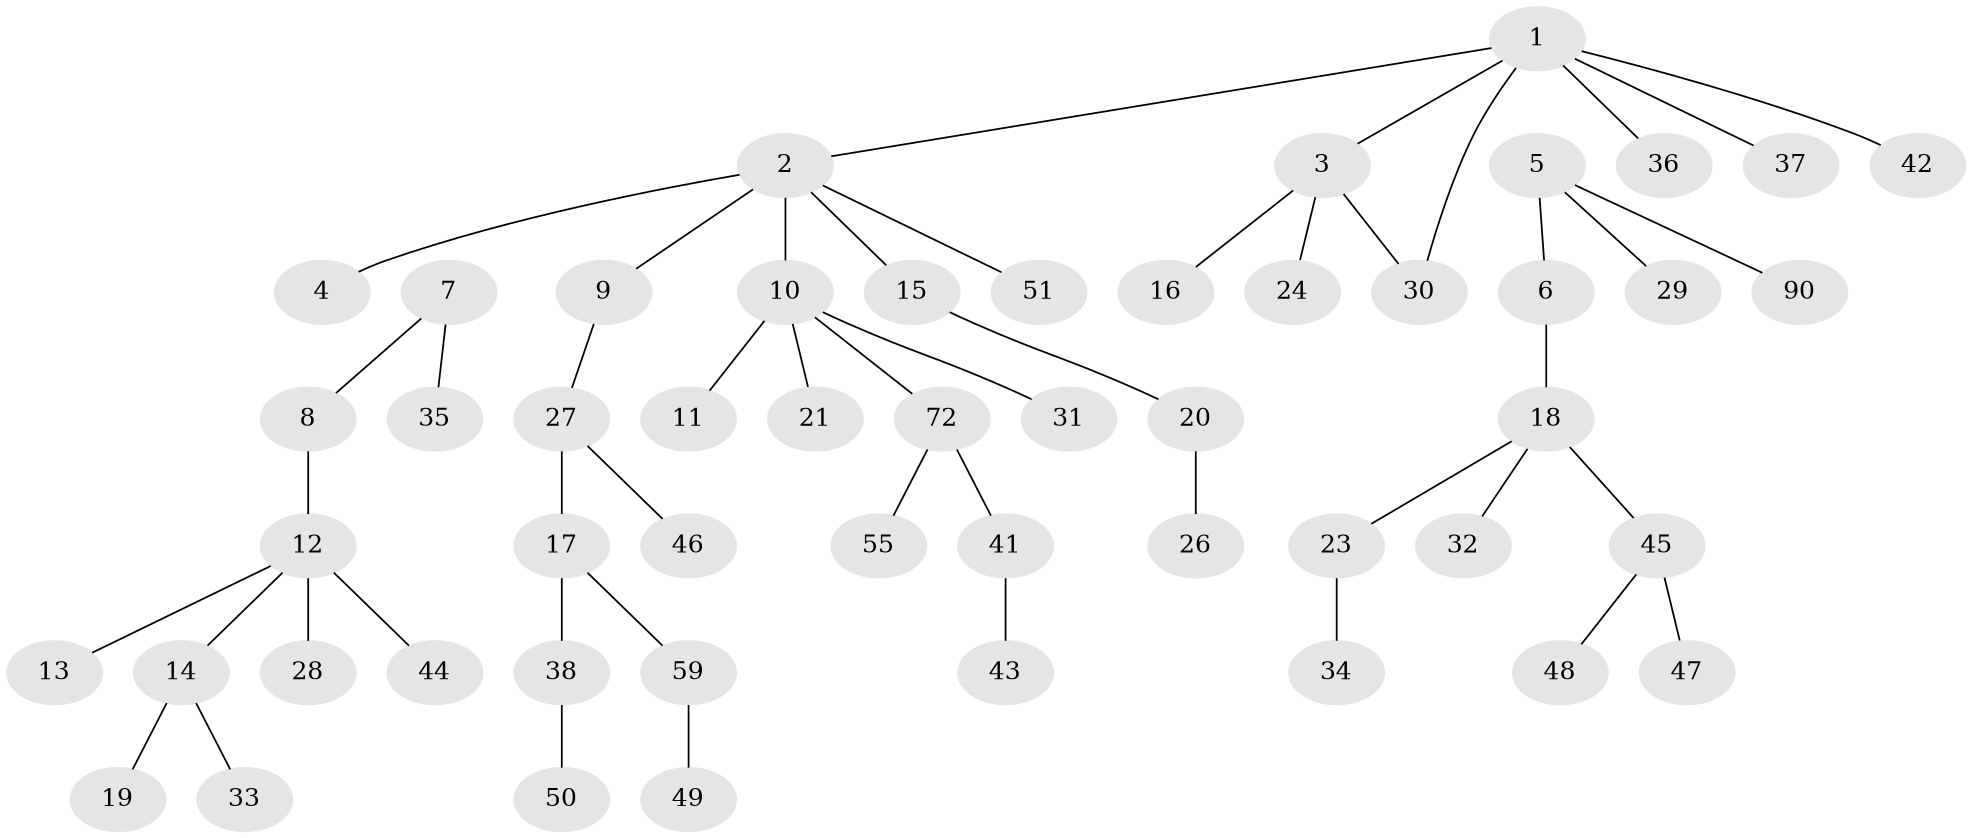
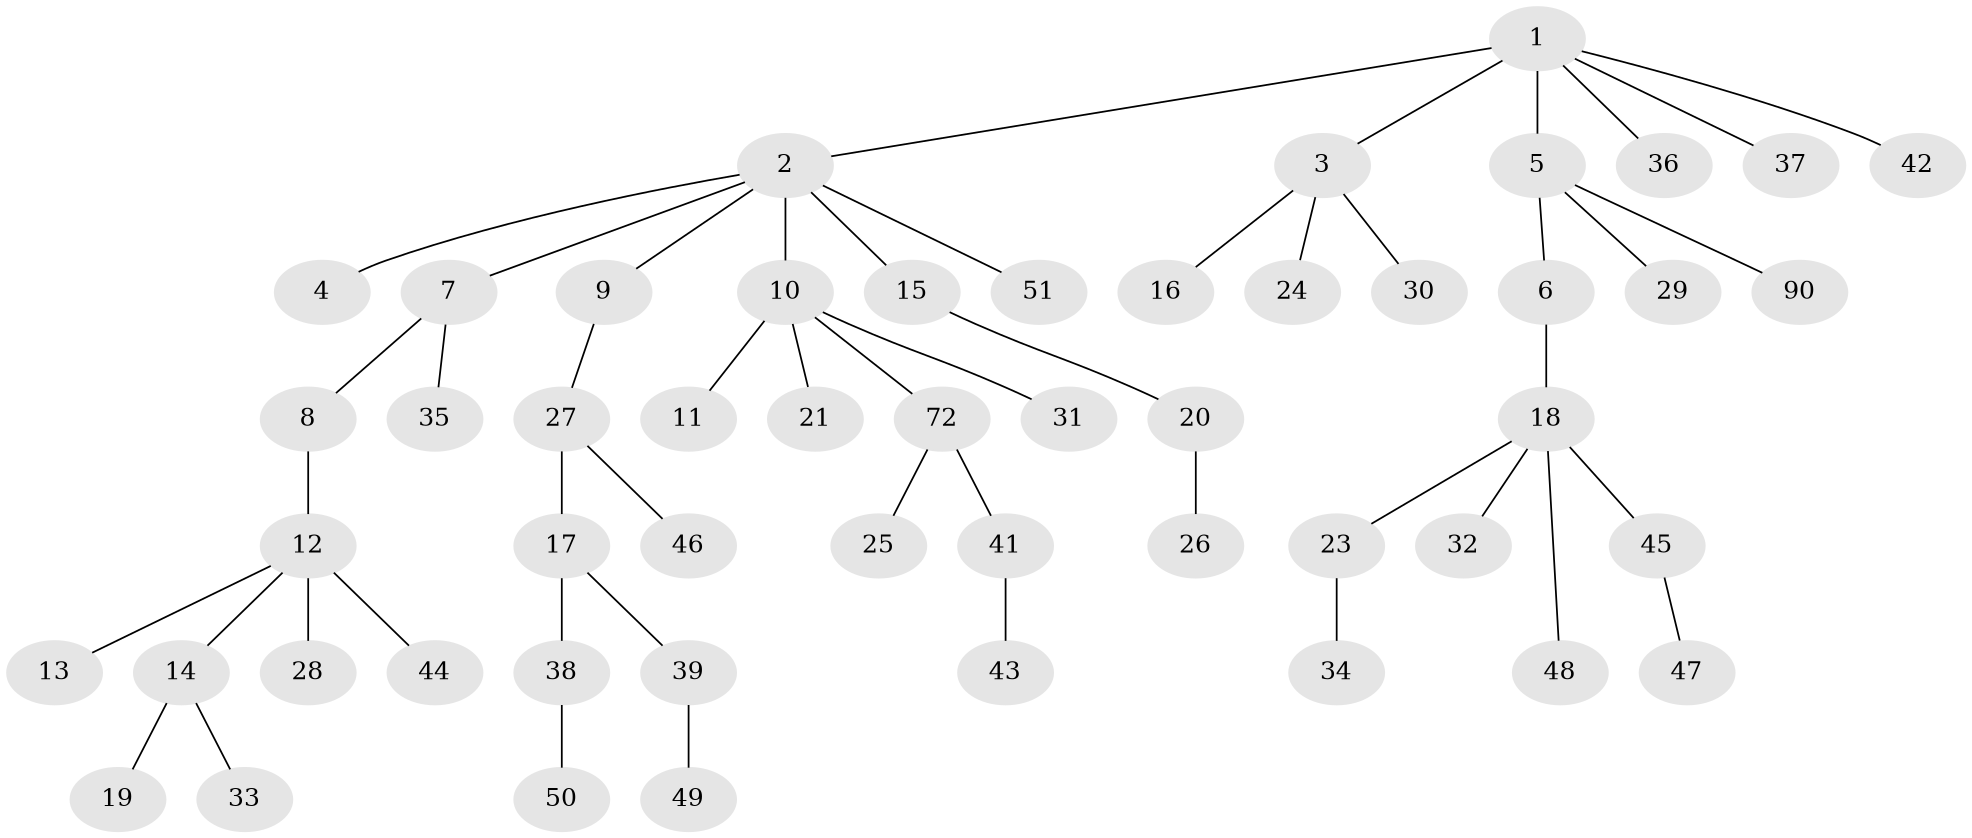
edge "1" -- "30": now "1" -- "5"
edge "2" -- "7": added
node "55": label "55" -> "25"
edge "45" -- "48": now "18" -- "48"
node "59": label "59" -> "39"
